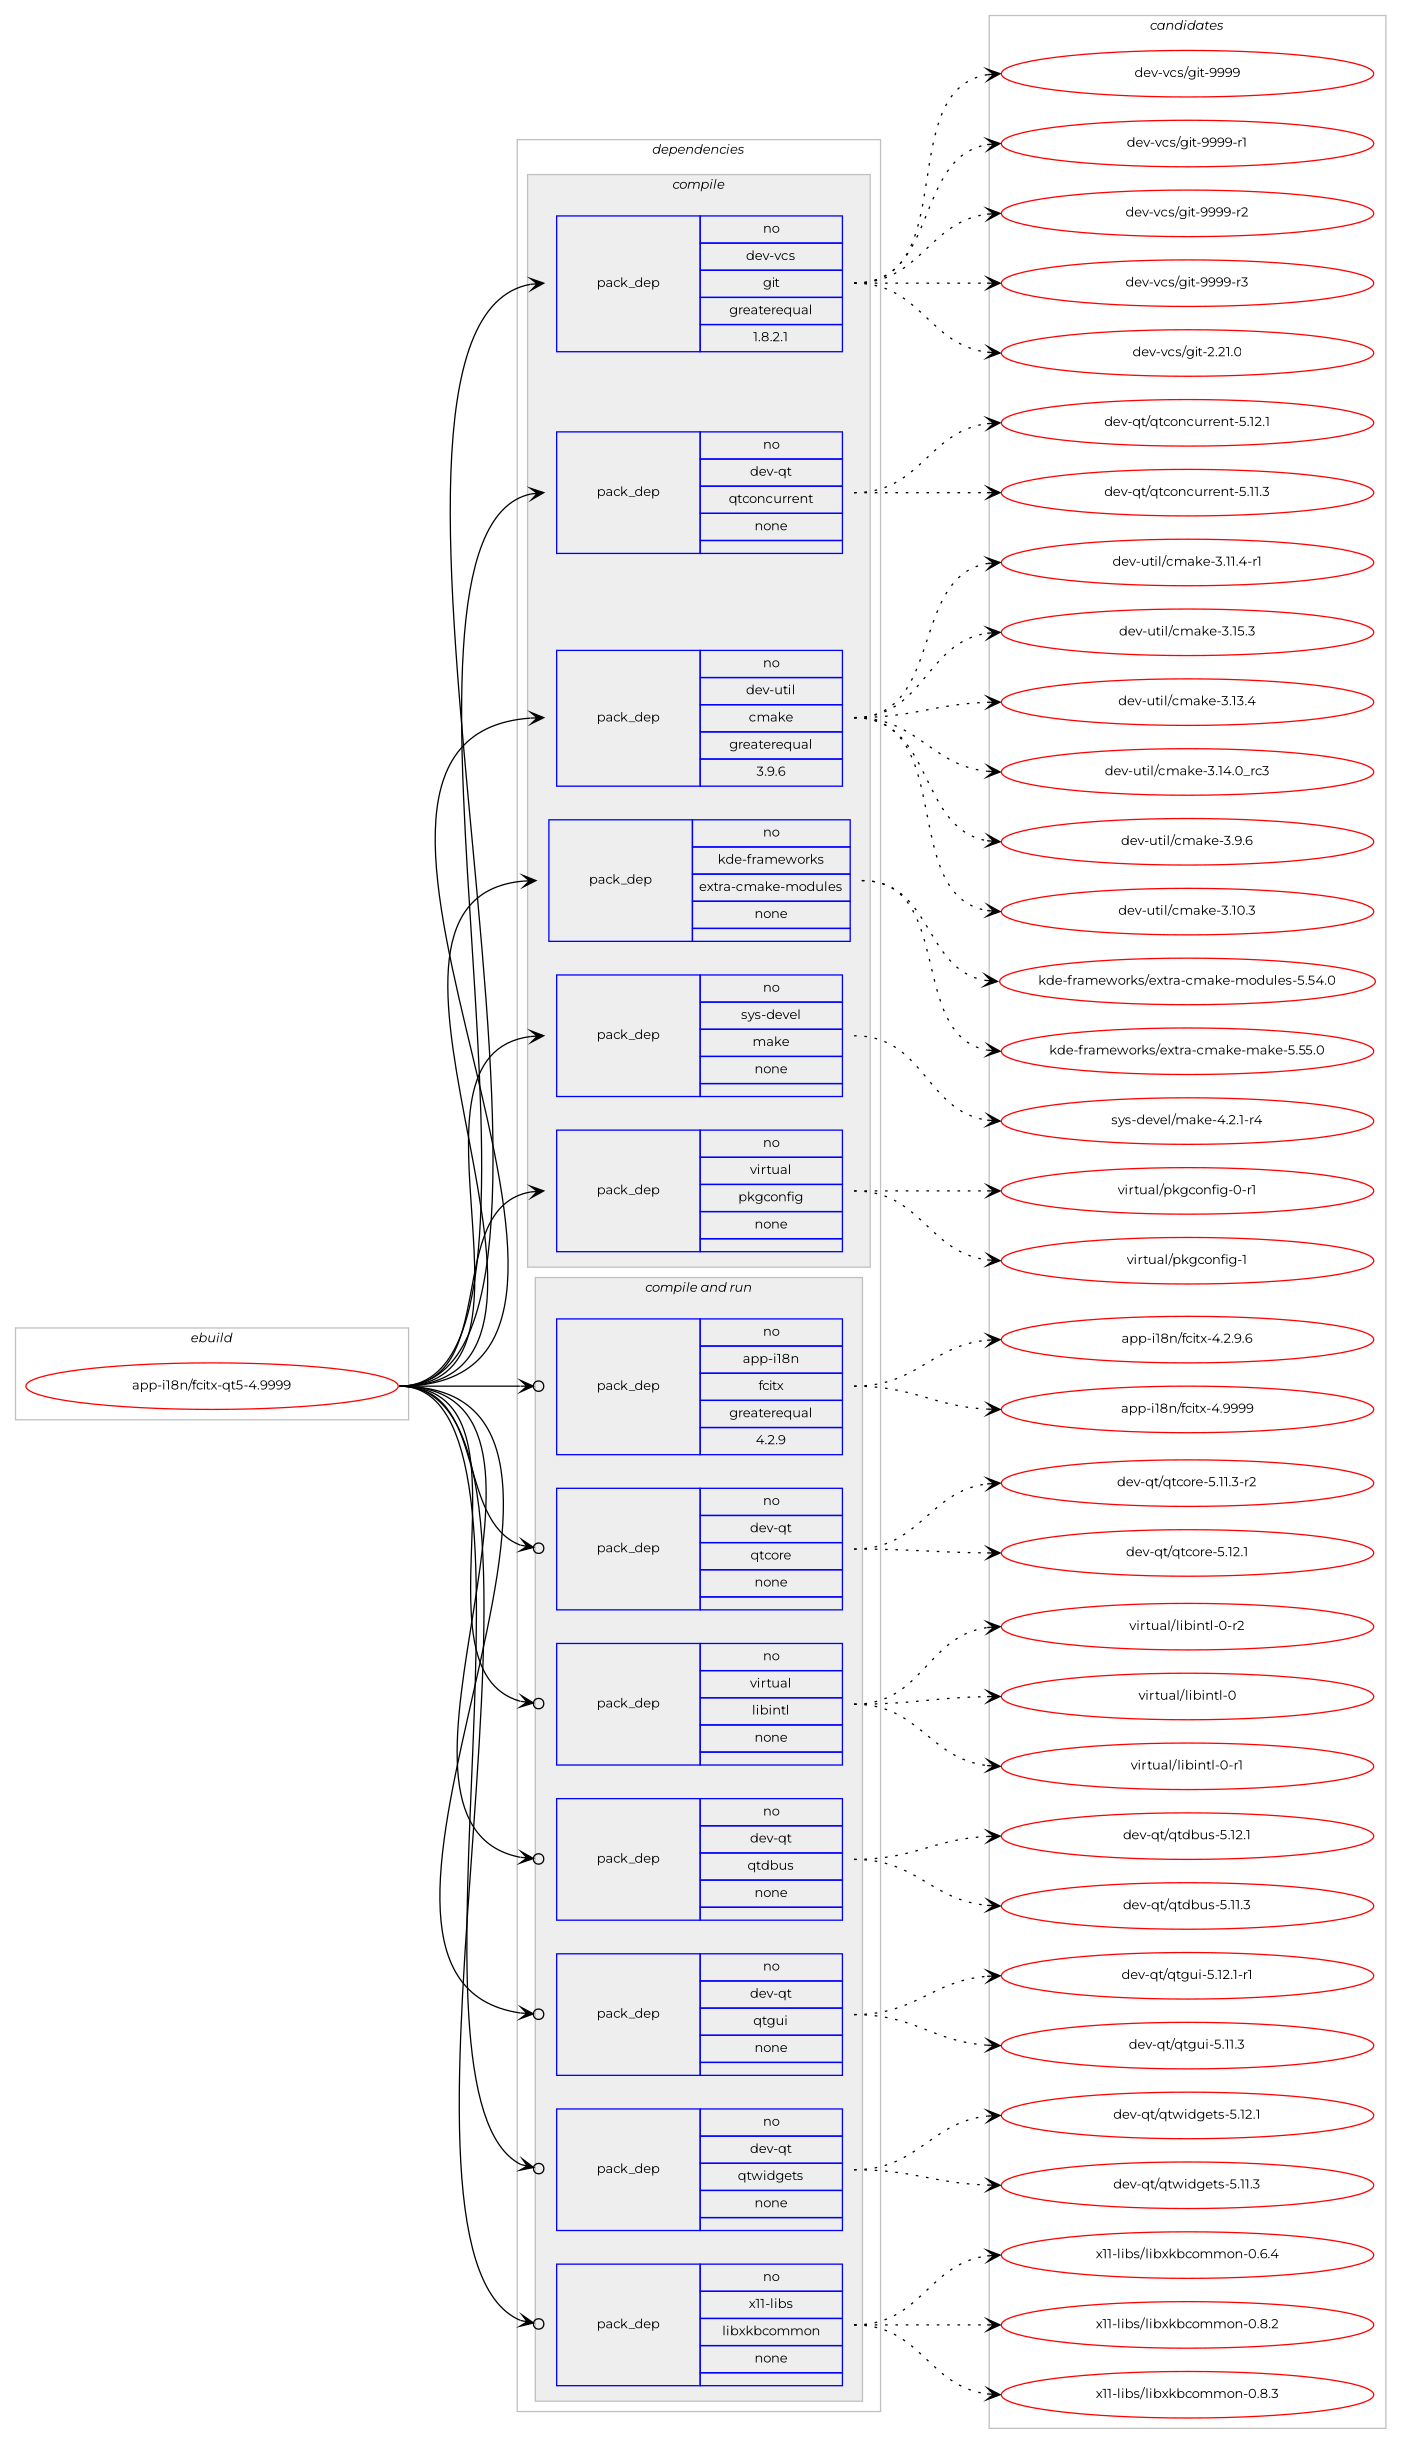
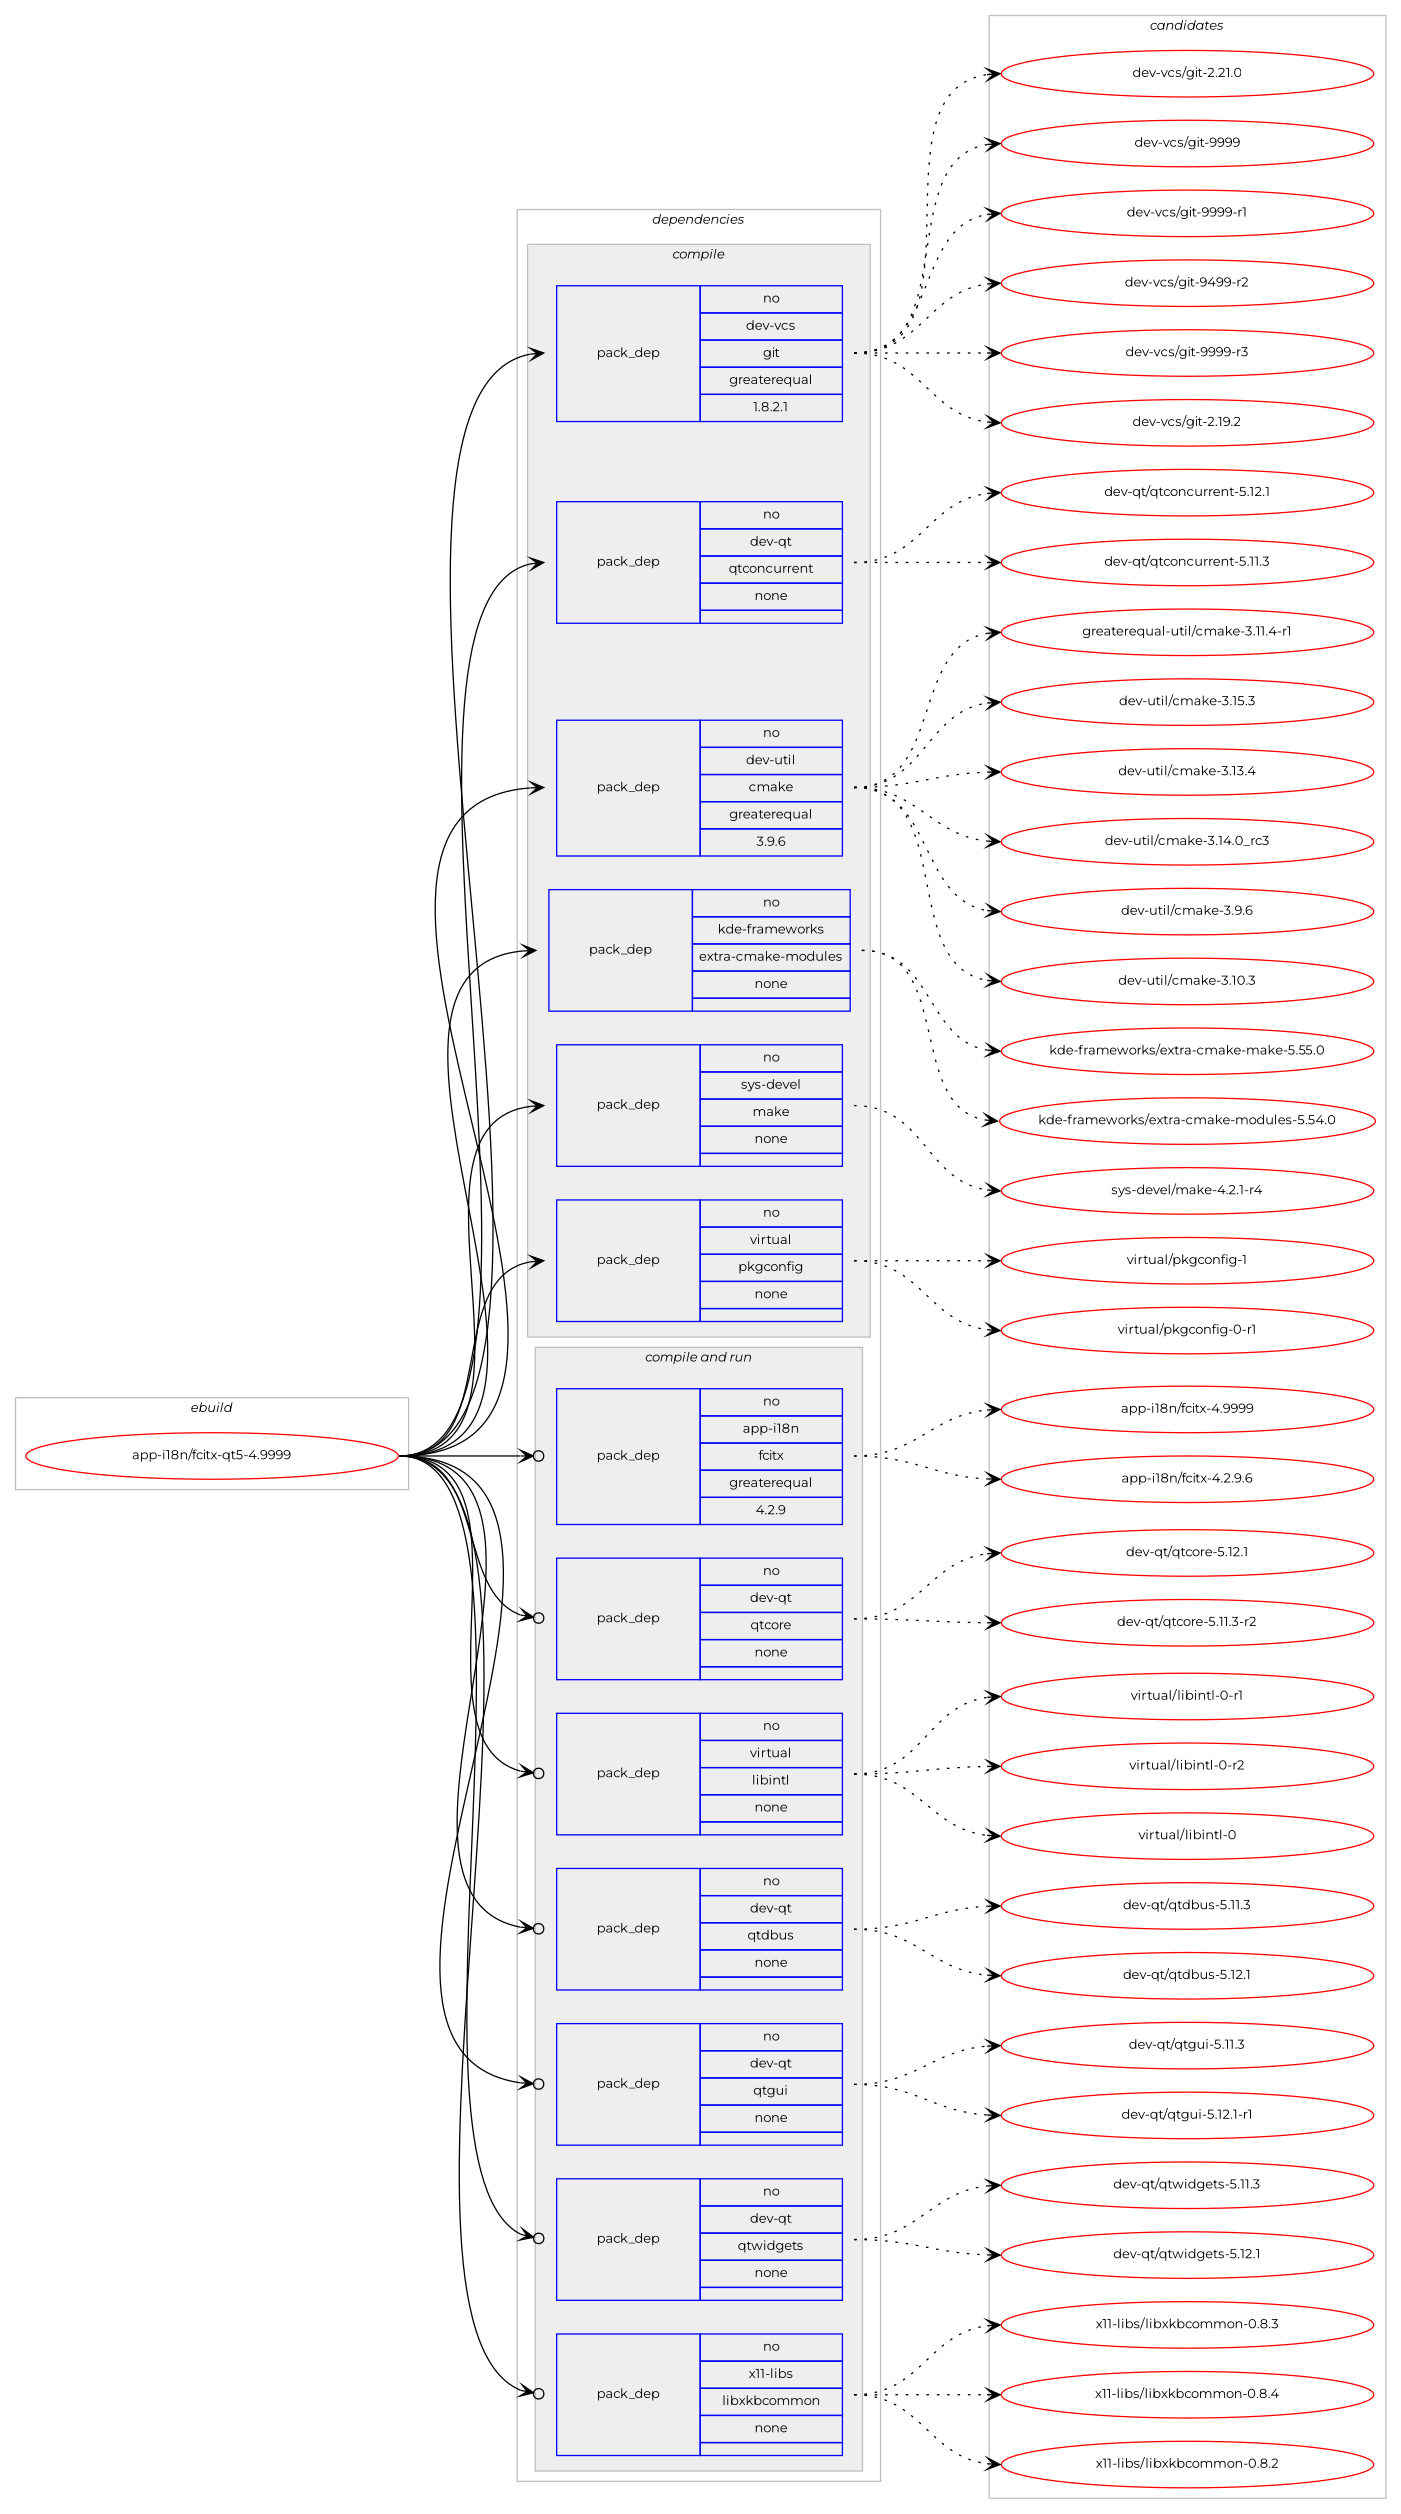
node "dev-vcs/git-9999-r2": label "dev-vcs/git-9999-r2" -> "dev-vcs/git-9499-r2"
node "dev-vcs/git-2.19.2": added
node "dev-util/cmake-3.11.4-r1": label "dev-util/cmake-3.11.4-r1" -> "greaterequal-util/cmake-3.11.4-r1"
node "x11-libs/libxkbcommon-0.6.4": label "x11-libs/libxkbcommon-0.6.4" -> "x11-libs/libxkbcommon-0.8.4"
